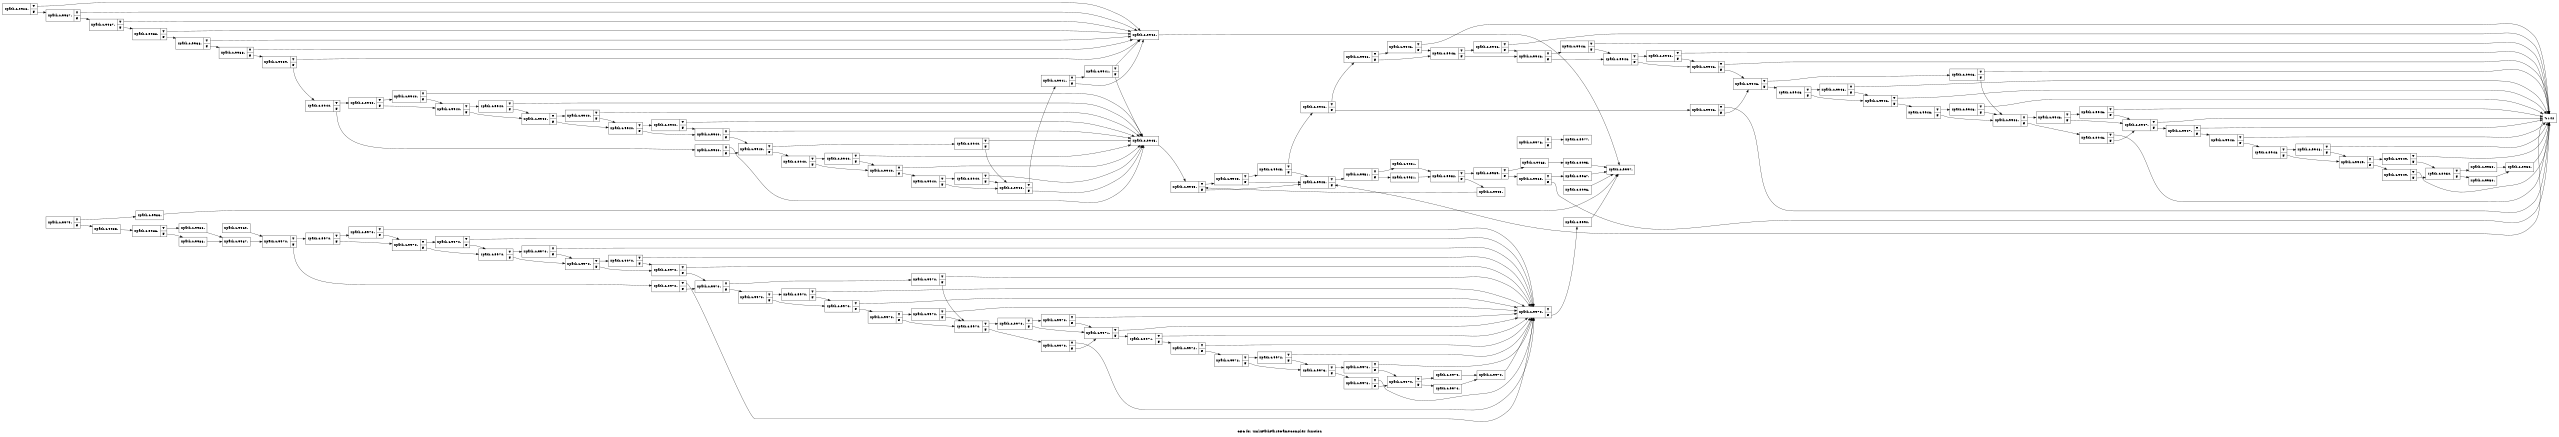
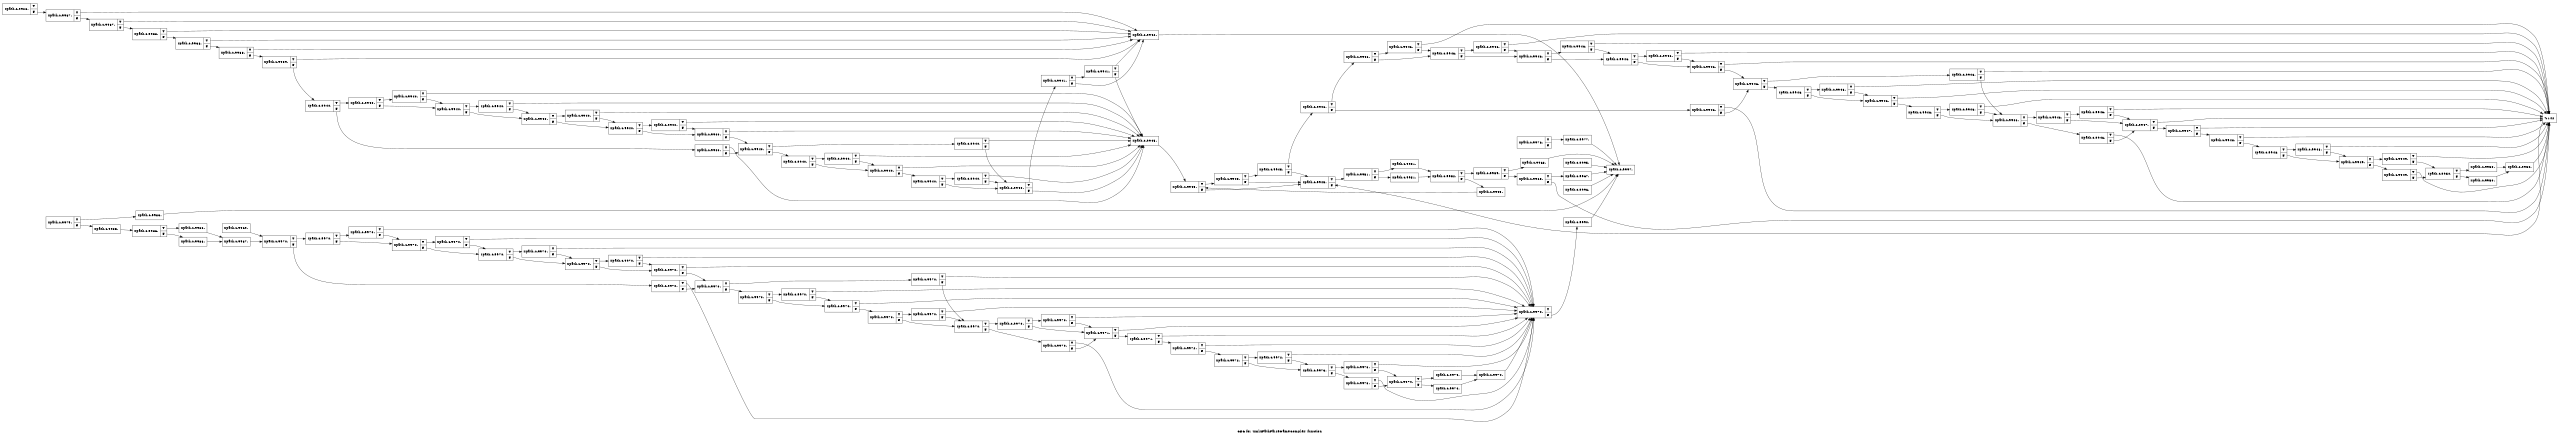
edge "xpath.c:9928:" -> "xpath.c:9942:": removed
edge "xpath.c:9977:" -> "xpath.c:9997:": added
edge "xpath.c:9963:" -> "xpath.c:9995:": now "xpath.c:9963:" -> "xpath.c:9997:"
